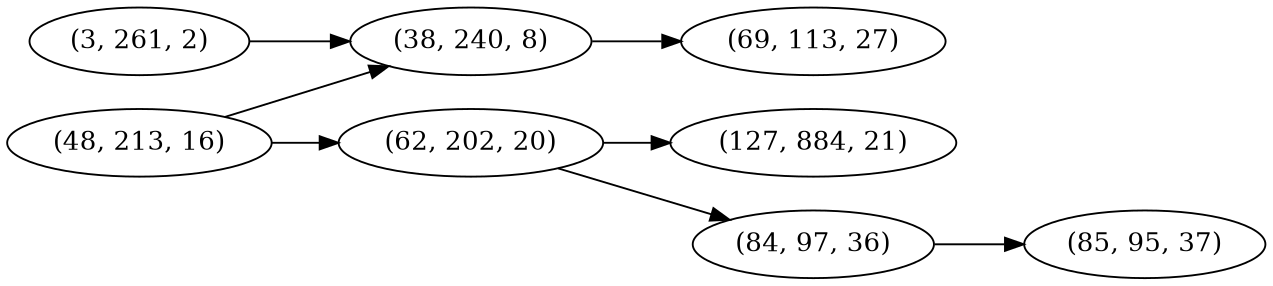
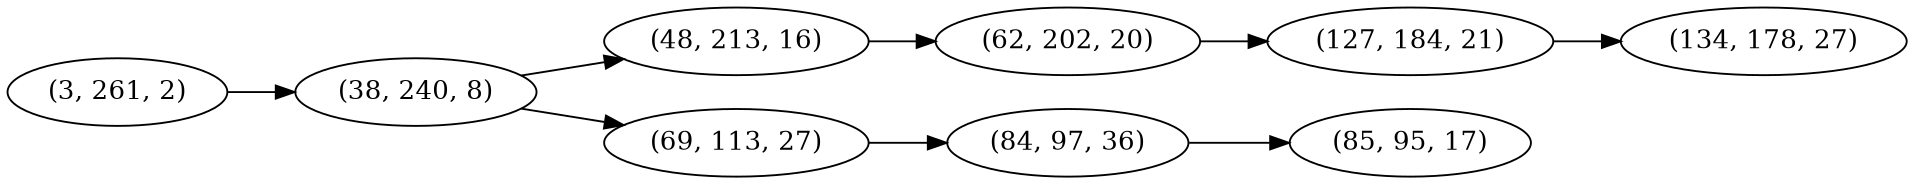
node "(134, 178, 27)": added
edge "(48, 213, 16)" -> "(38, 240, 8)": reversed
node "(127, 884, 21)": label "(127, 884, 21)" -> "(127, 184, 21)"
edge "(62, 202, 20)" -> "(84, 97, 36)": now "(69, 113, 27)" -> "(84, 97, 36)"
node "(85, 95, 37)": label "(85, 95, 37)" -> "(85, 95, 17)"
